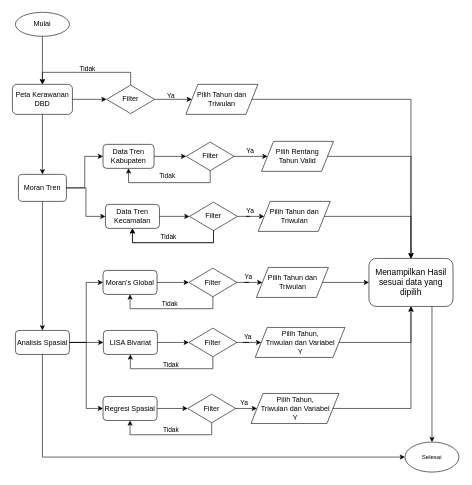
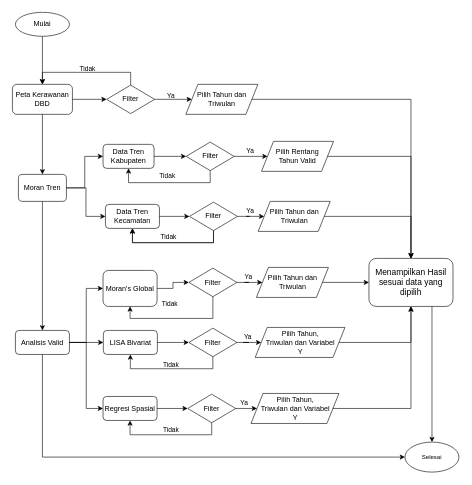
node "Moran's Global": size 54x24 -> 54x36
node "Analisis Spasial": label "Analisis Spasial" -> "Analisis Valid"
